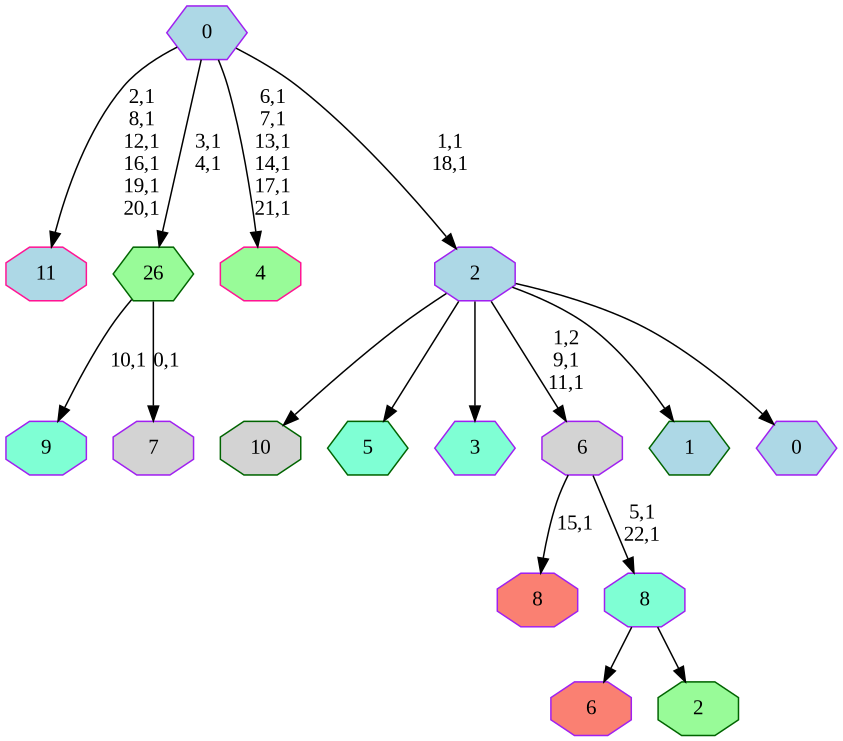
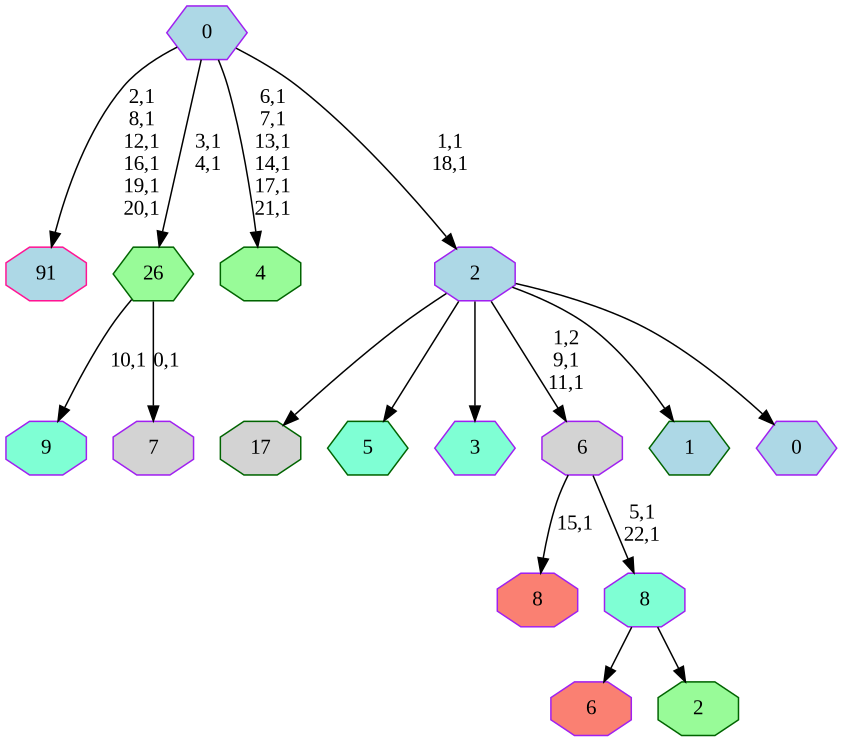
node "11": label "11" -> "91"
node "4": color deeppink -> darkgreen
node "10": label "10" -> "17"
